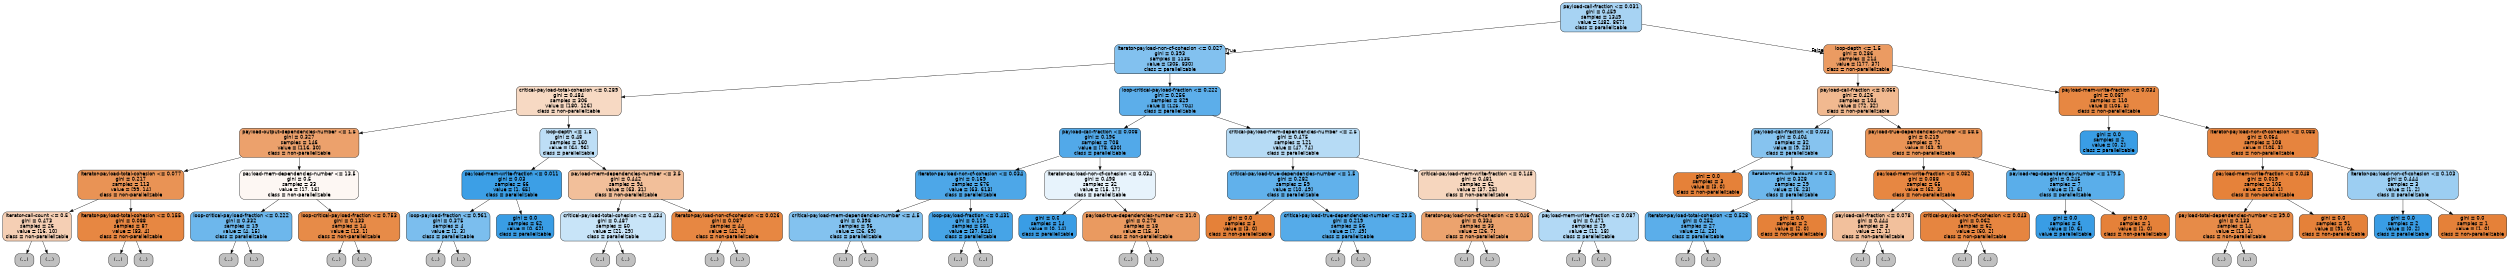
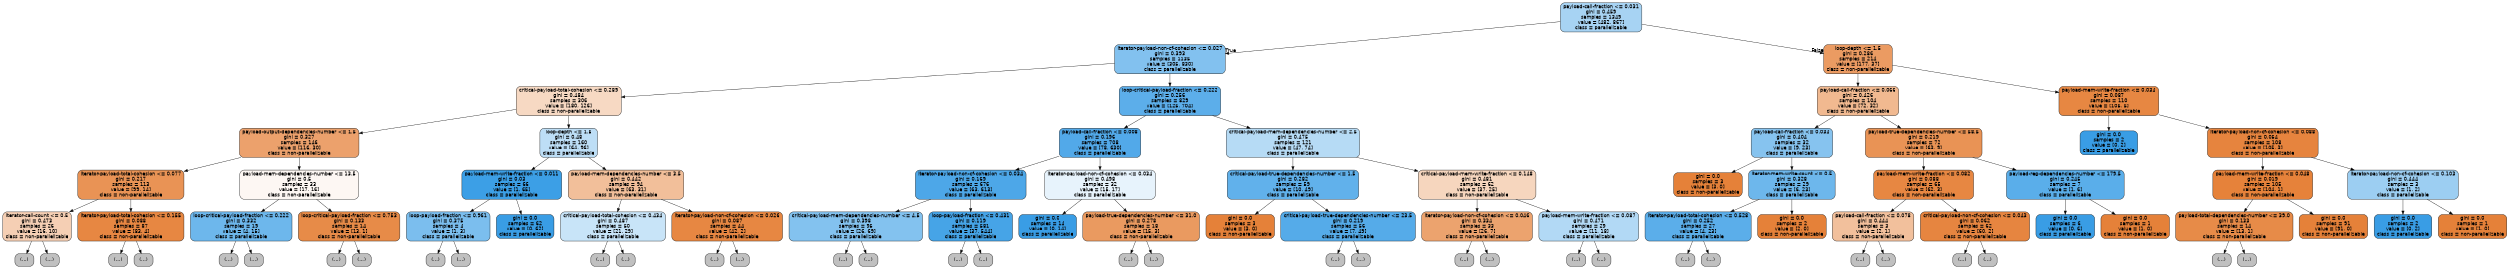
node "gini = 0.0 samples = 6 value = [0, 6] value = parallelizable": label "gini = 0.0 samples = 6 value = [0, 6] value = parallelizable" -> "gini = 0.0 samples = 6 value = [0, 6] class = parallelizable"
